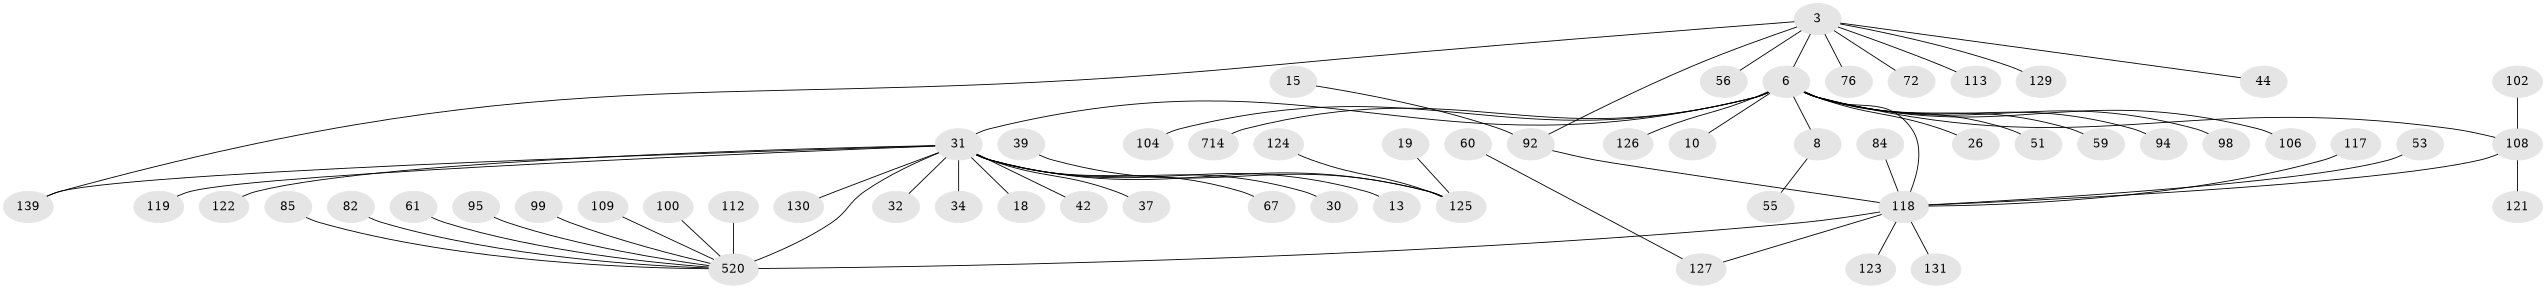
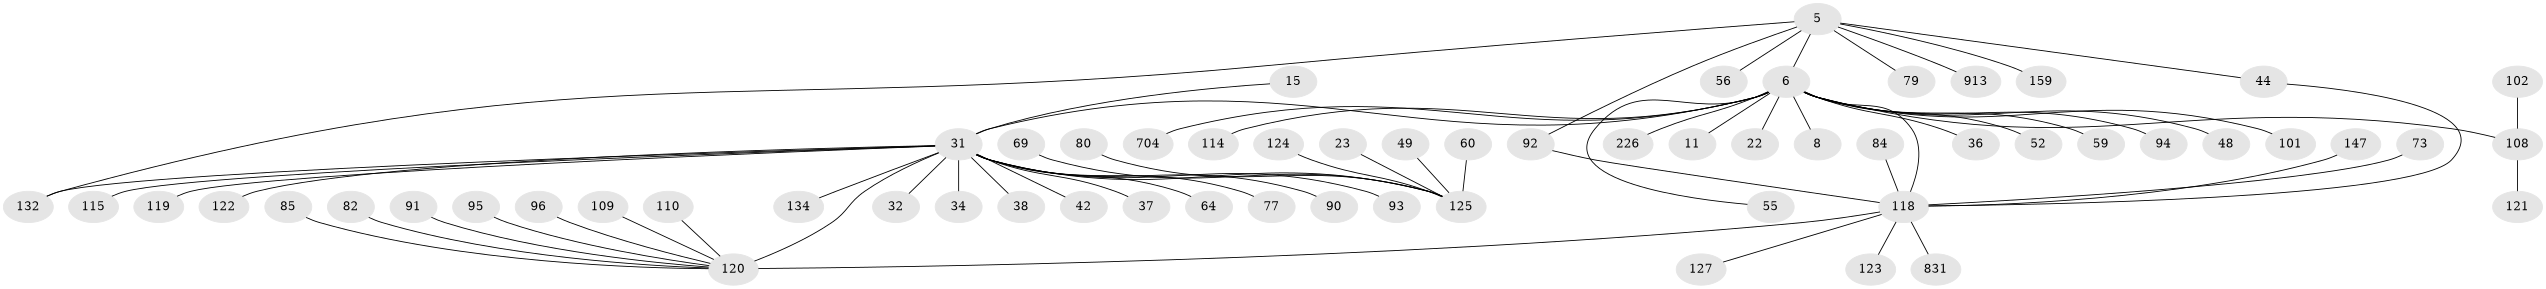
node "3": label "3" -> "5"
node "76": removed
node "72": label "72" -> "79"
node "113": label "113" -> "913"
node "129": label "129" -> "159"
edge "15" -- "92": now "15" -- "31"
node "39": label "39" -> "69"
node "80": added
node "104": label "104" -> "704"
node "714": label "714" -> "114"
node "23": added
node "19": label "19" -> "49"
node "126": label "126" -> "226"
node "10": label "10" -> "11"
node "22": added
node "26": label "26" -> "36"
node "51": label "51" -> "52"
node "98": label "98" -> "48"
node "106": label "106" -> "101"
node "117": label "117" -> "147"
node "53": label "53" -> "73"
edge "8" -- "55": now "6" -- "55"
edge "108" -- "118": now "44" -- "118"
node "139": label "139" -> "132"
node "115": added
node "61": label "61" -> "91"
node "99": label "99" -> "96"
node "100": label "100" -> "110"
node "112": removed
node "130": label "130" -> "134"
node "18": label "18" -> "38"
node "64": added
node "67": label "67" -> "77"
node "30": label "30" -> "90"
node "13": label "13" -> "93"
edge "60" -- "127": now "60" -- "125"
node "520": label "520" -> "120"
node "131": label "131" -> "831"
